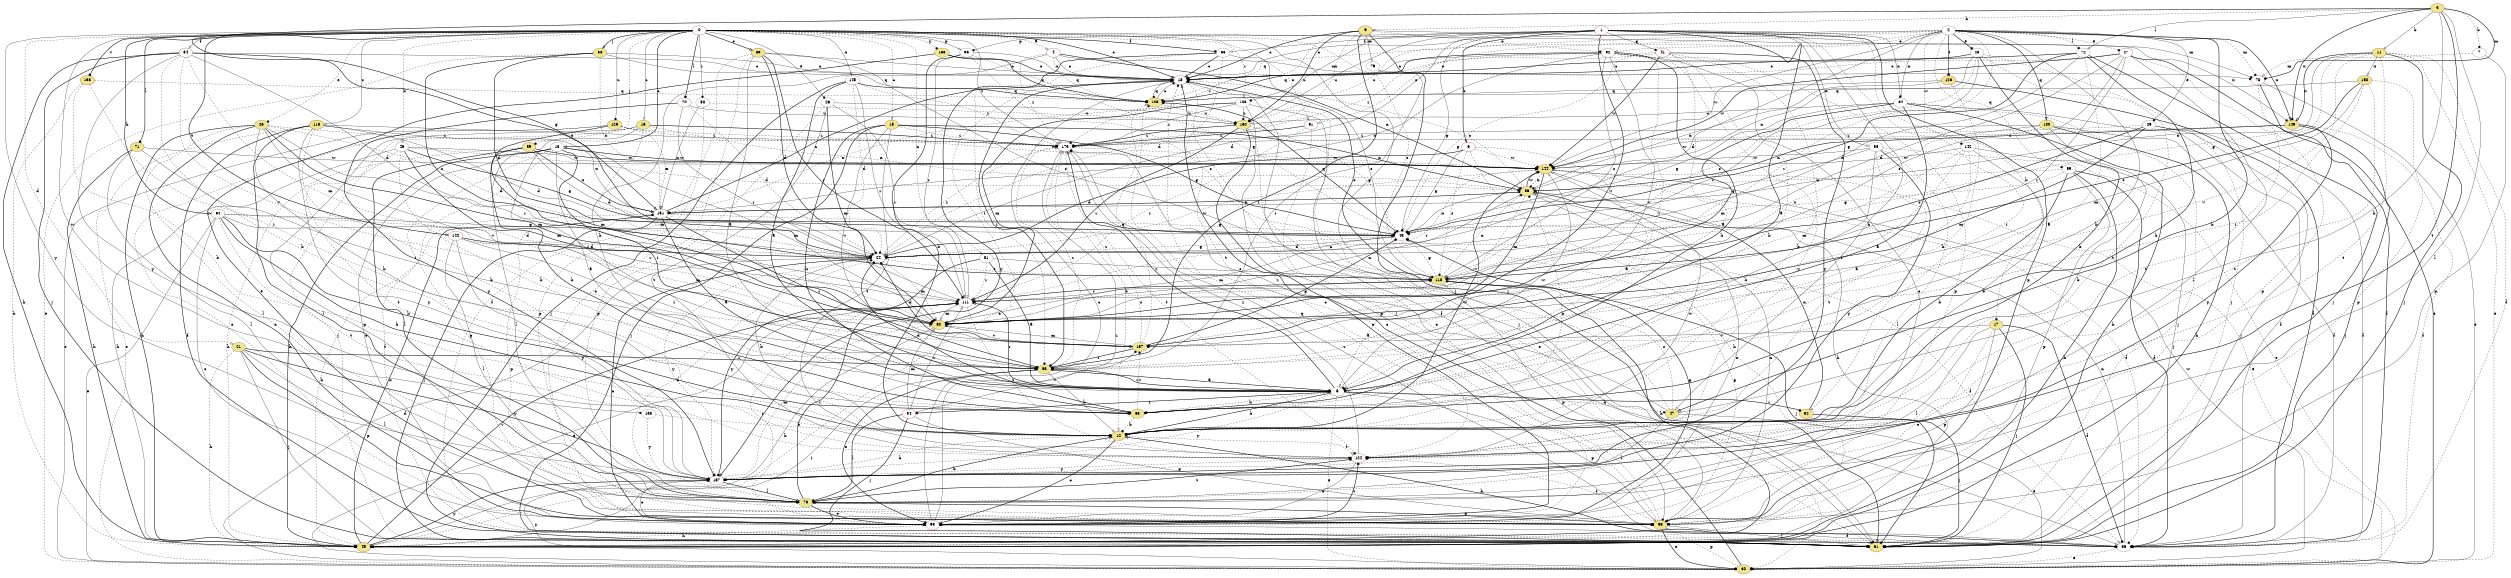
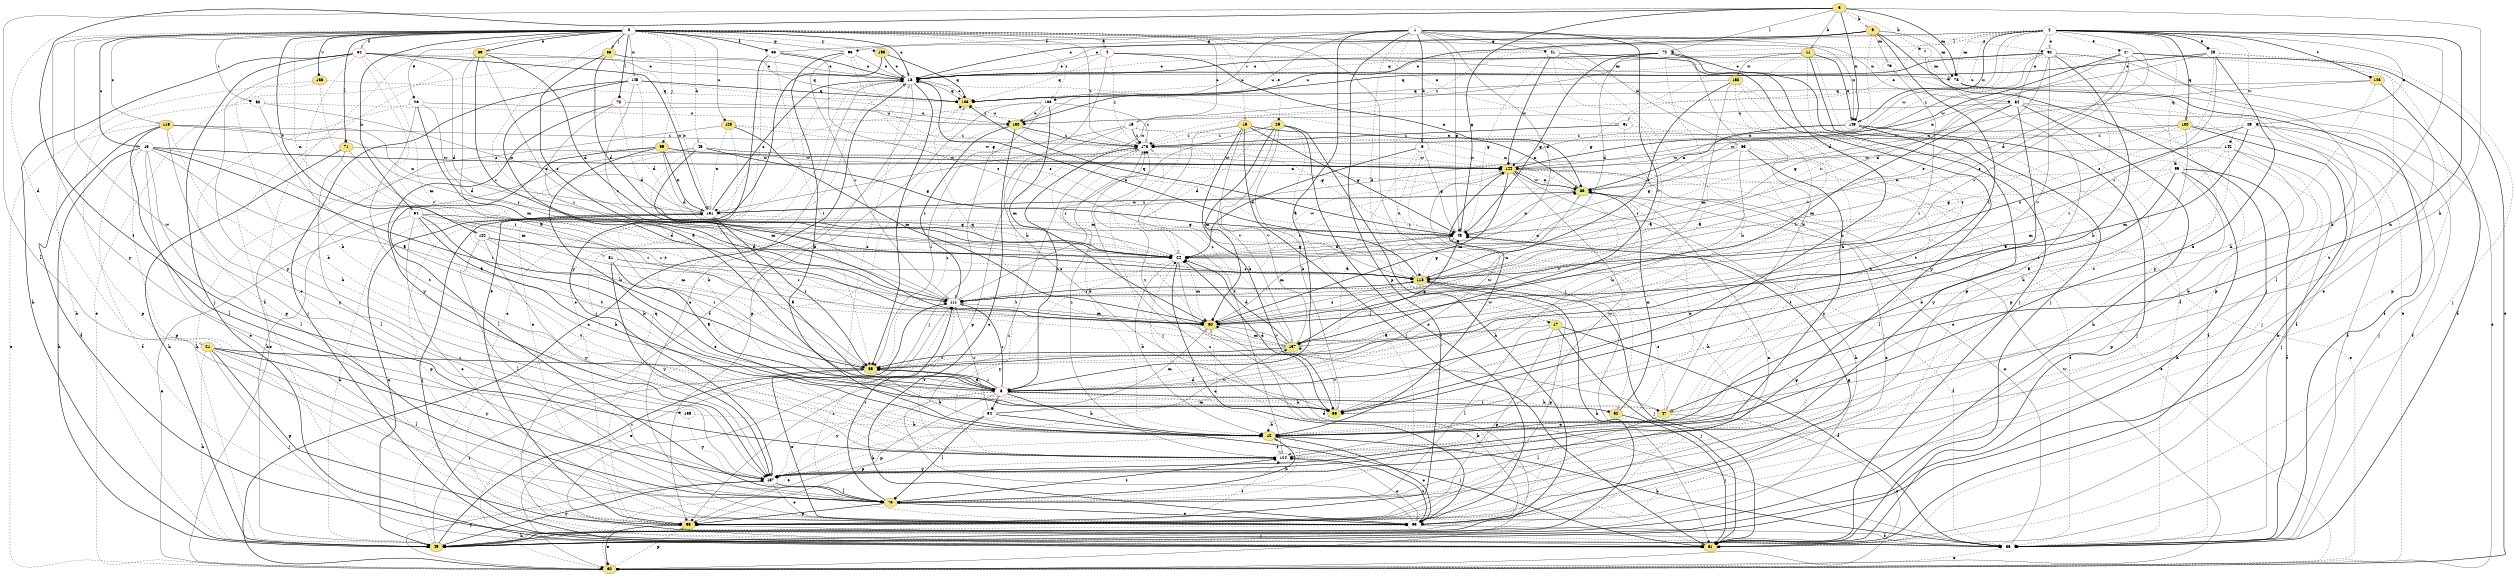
node "16": fillcolor khaki -> white
node "149": fillcolor khaki -> white
edge "50" -> "5": added, label "a"
